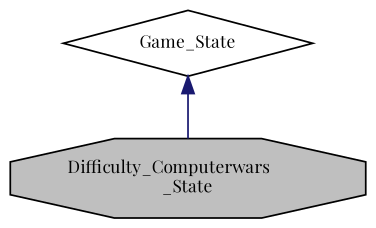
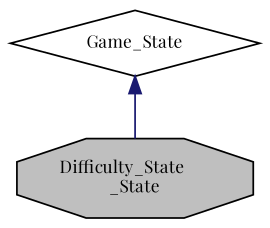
node "Difficulty_Computerwars _State": label "Difficulty_Computerwars _State" -> "Difficulty_State _State"
